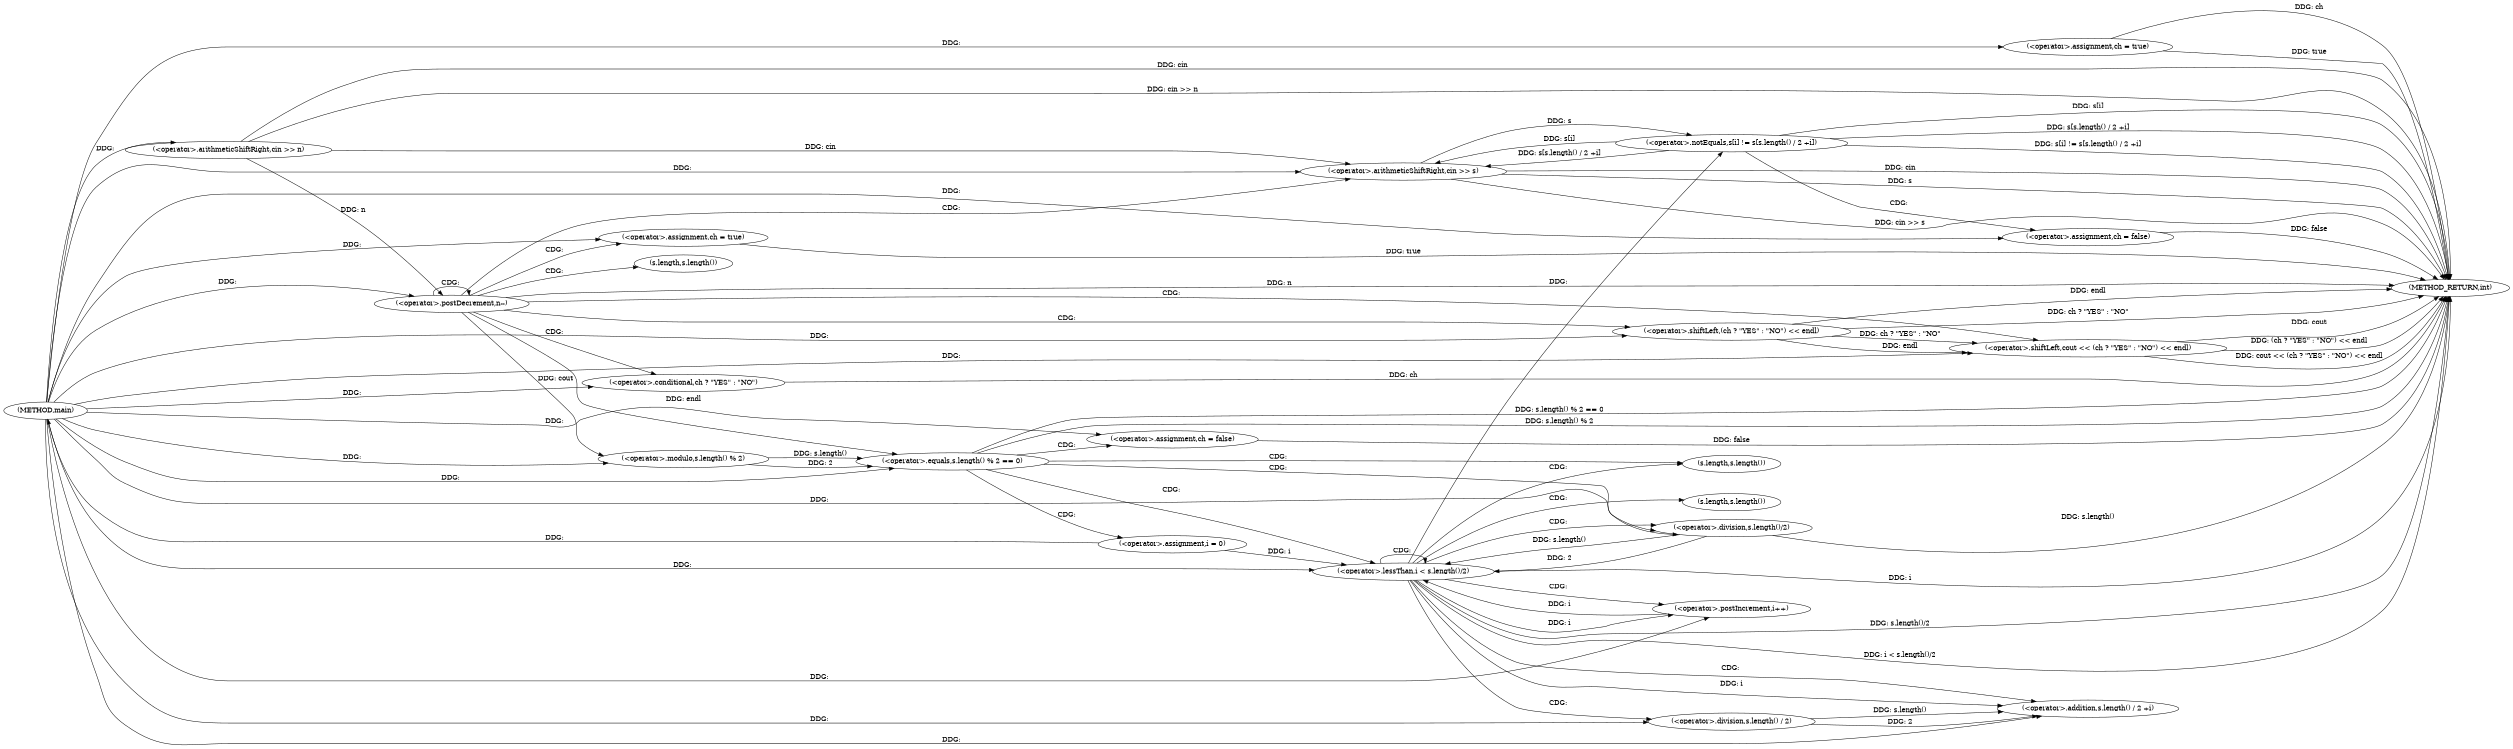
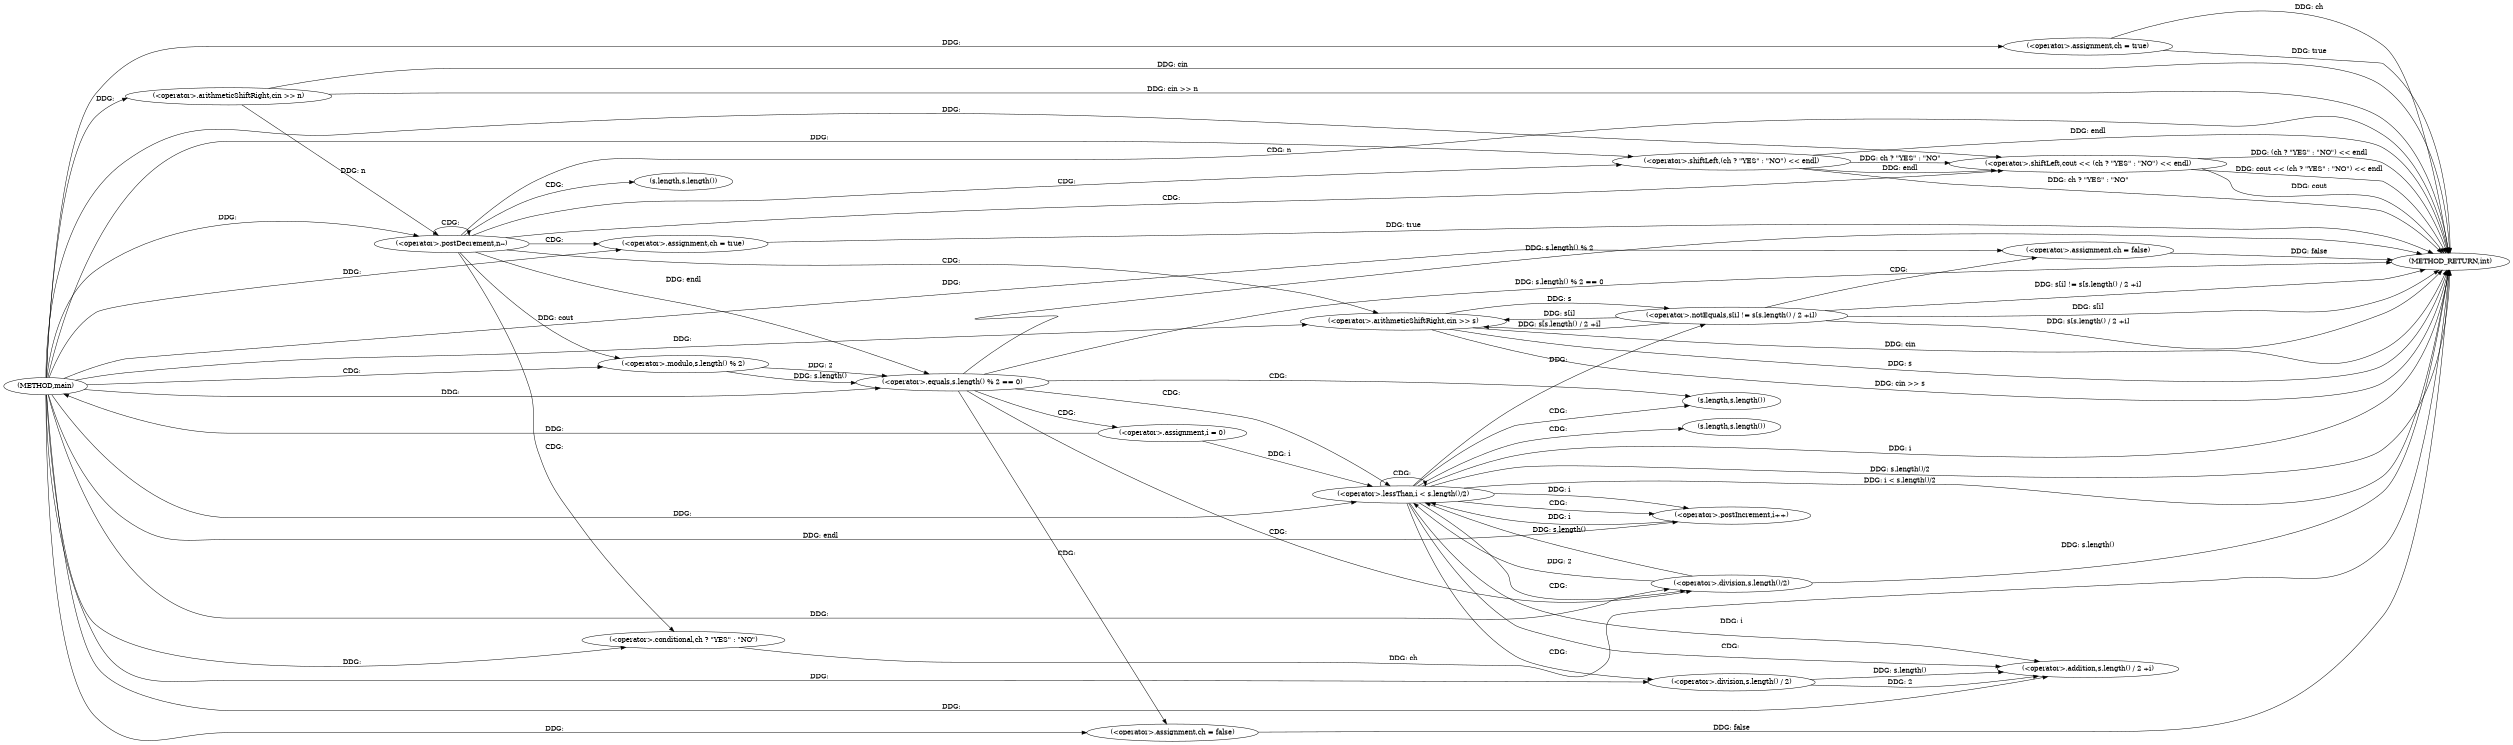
edge "(<operator>.arithmeticShiftRight,cin >> n)" -> "(<operator>.arithmeticShiftRight,cin >> s)": removed, label "DDG: cin"
edge "(<operator>.postDecrement,n--)" -> "(METHOD_RETURN,int)": label "DDG: n" -> "CDG: n"
edge "(METHOD,main)" -> "(<operator>.modulo,s.length() % 2)": label "DDG: " -> "CDG: "
edge "(METHOD,main)" -> "(<operator>.postIncrement,i++)": label "DDG: " -> "DDG: endl"
